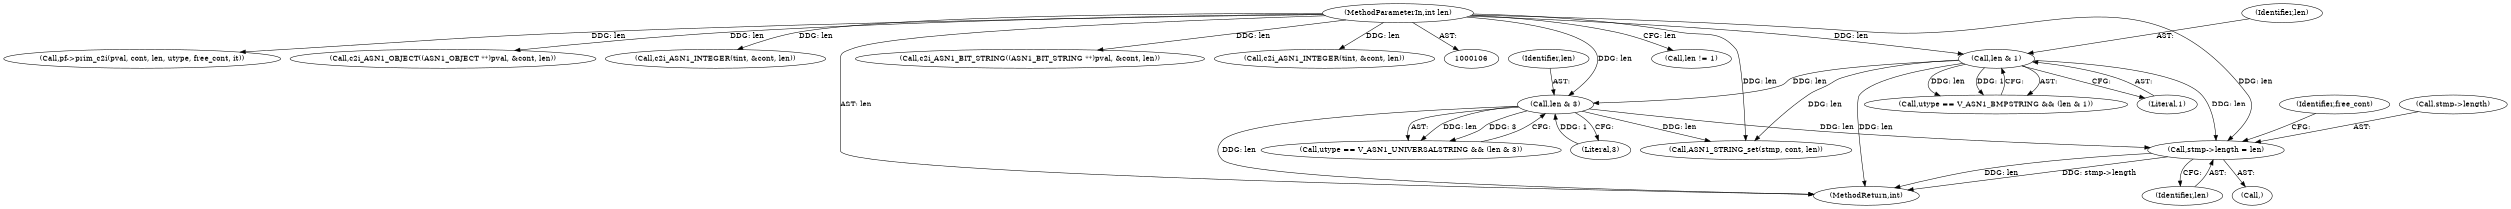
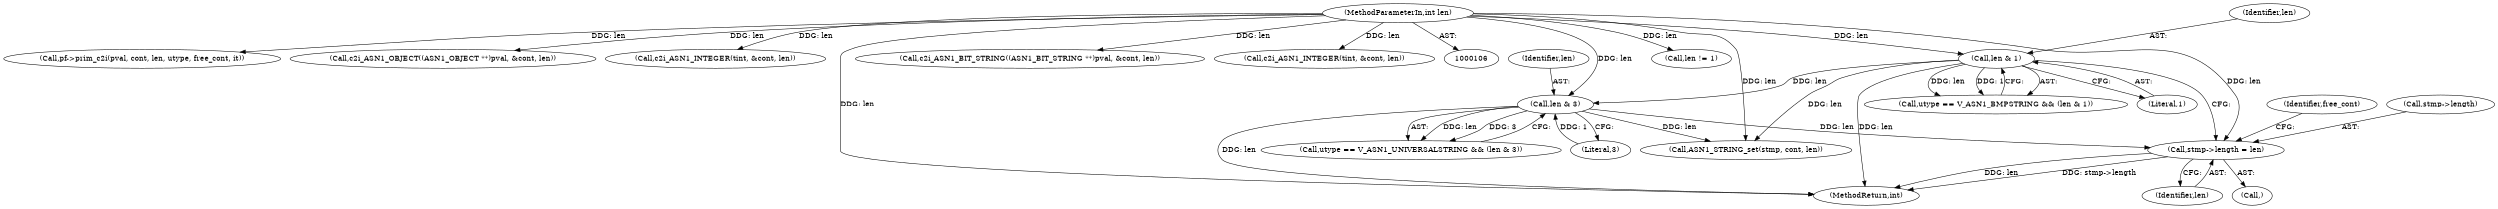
edge "(MethodParameterIn,int len)" -> "(Call,len != 1)": label "CFG: len" -> "DDG: len"
edge "(MethodParameterIn,int len)" -> "(MethodReturn,int)": label "AST: len" -> "DDG: len"
edge "(Call,len & 1)" -> "(Call,stmp->length = len)": label "DDG: len" -> "CFG: "
